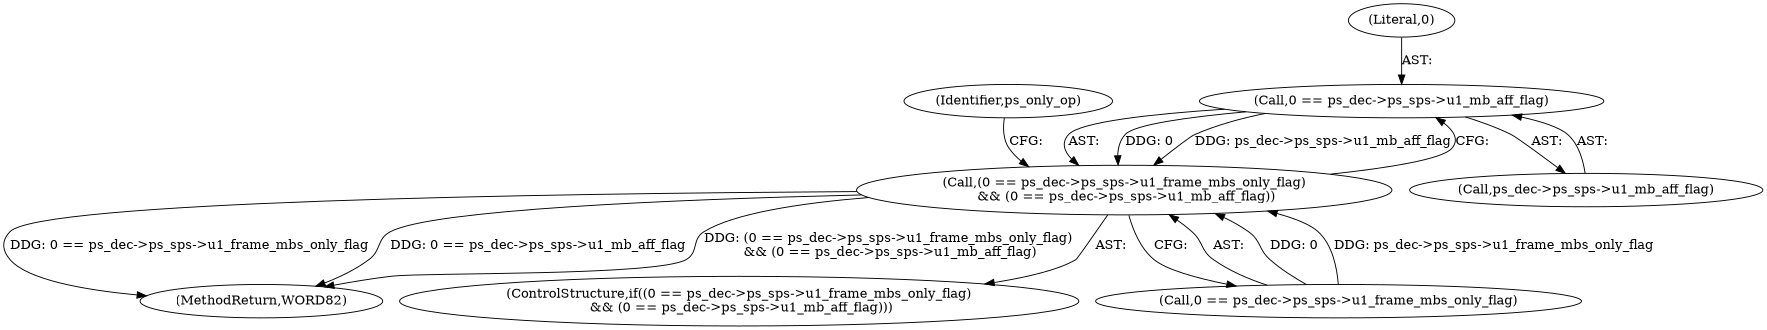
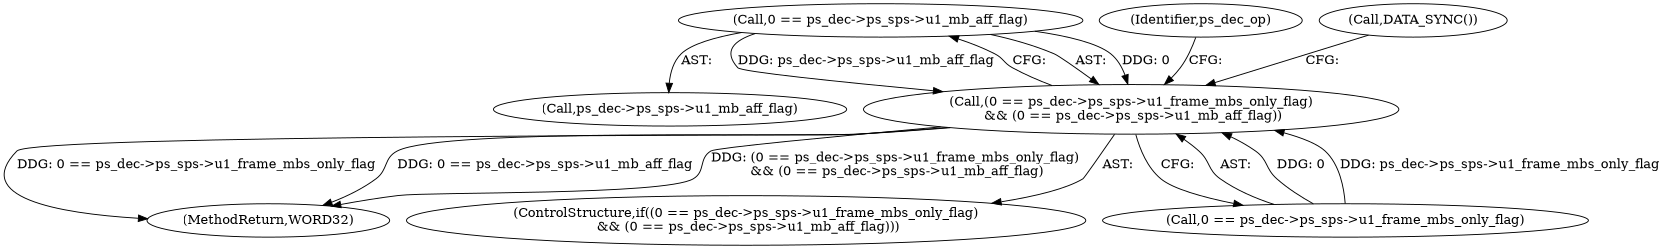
node "(Literal,0)": removed
node "(Call,DATA_SYNC())": added
node "(Identifier,ps_only_op)": label "(Identifier,ps_only_op)" -> "(Identifier,ps_dec_op)"
edge "(Call,ps_dec->ps_sps->u1_mb_aff_flag)" -> "(Call,0 == ps_dec->ps_sps->u1_mb_aff_flag)": removed, label "AST:"
node "(MethodReturn,WORD82)": label "(MethodReturn,WORD82)" -> "(MethodReturn,WORD32)"
